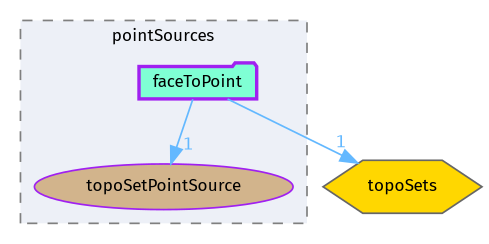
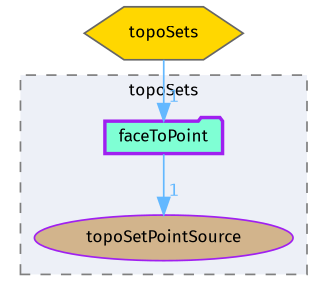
cluster "pointSources": label "pointSources" -> "topoSets"
edge "faceToPoint" -> "topoSets": reversed
